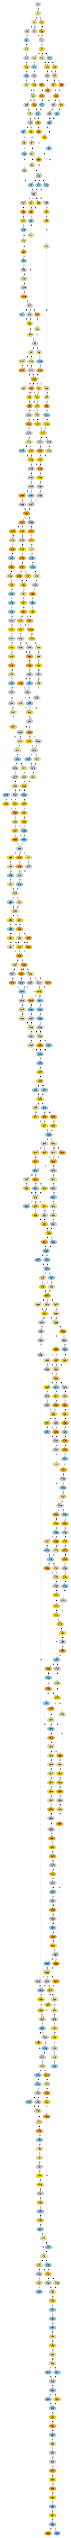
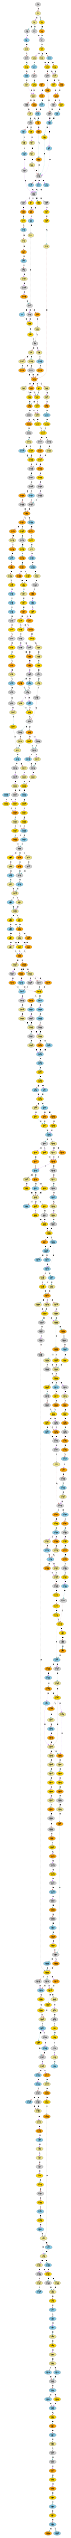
edge "S340" -> "S342": now "S338" -> "S342"
edge "S394" -> "S400": reversed
